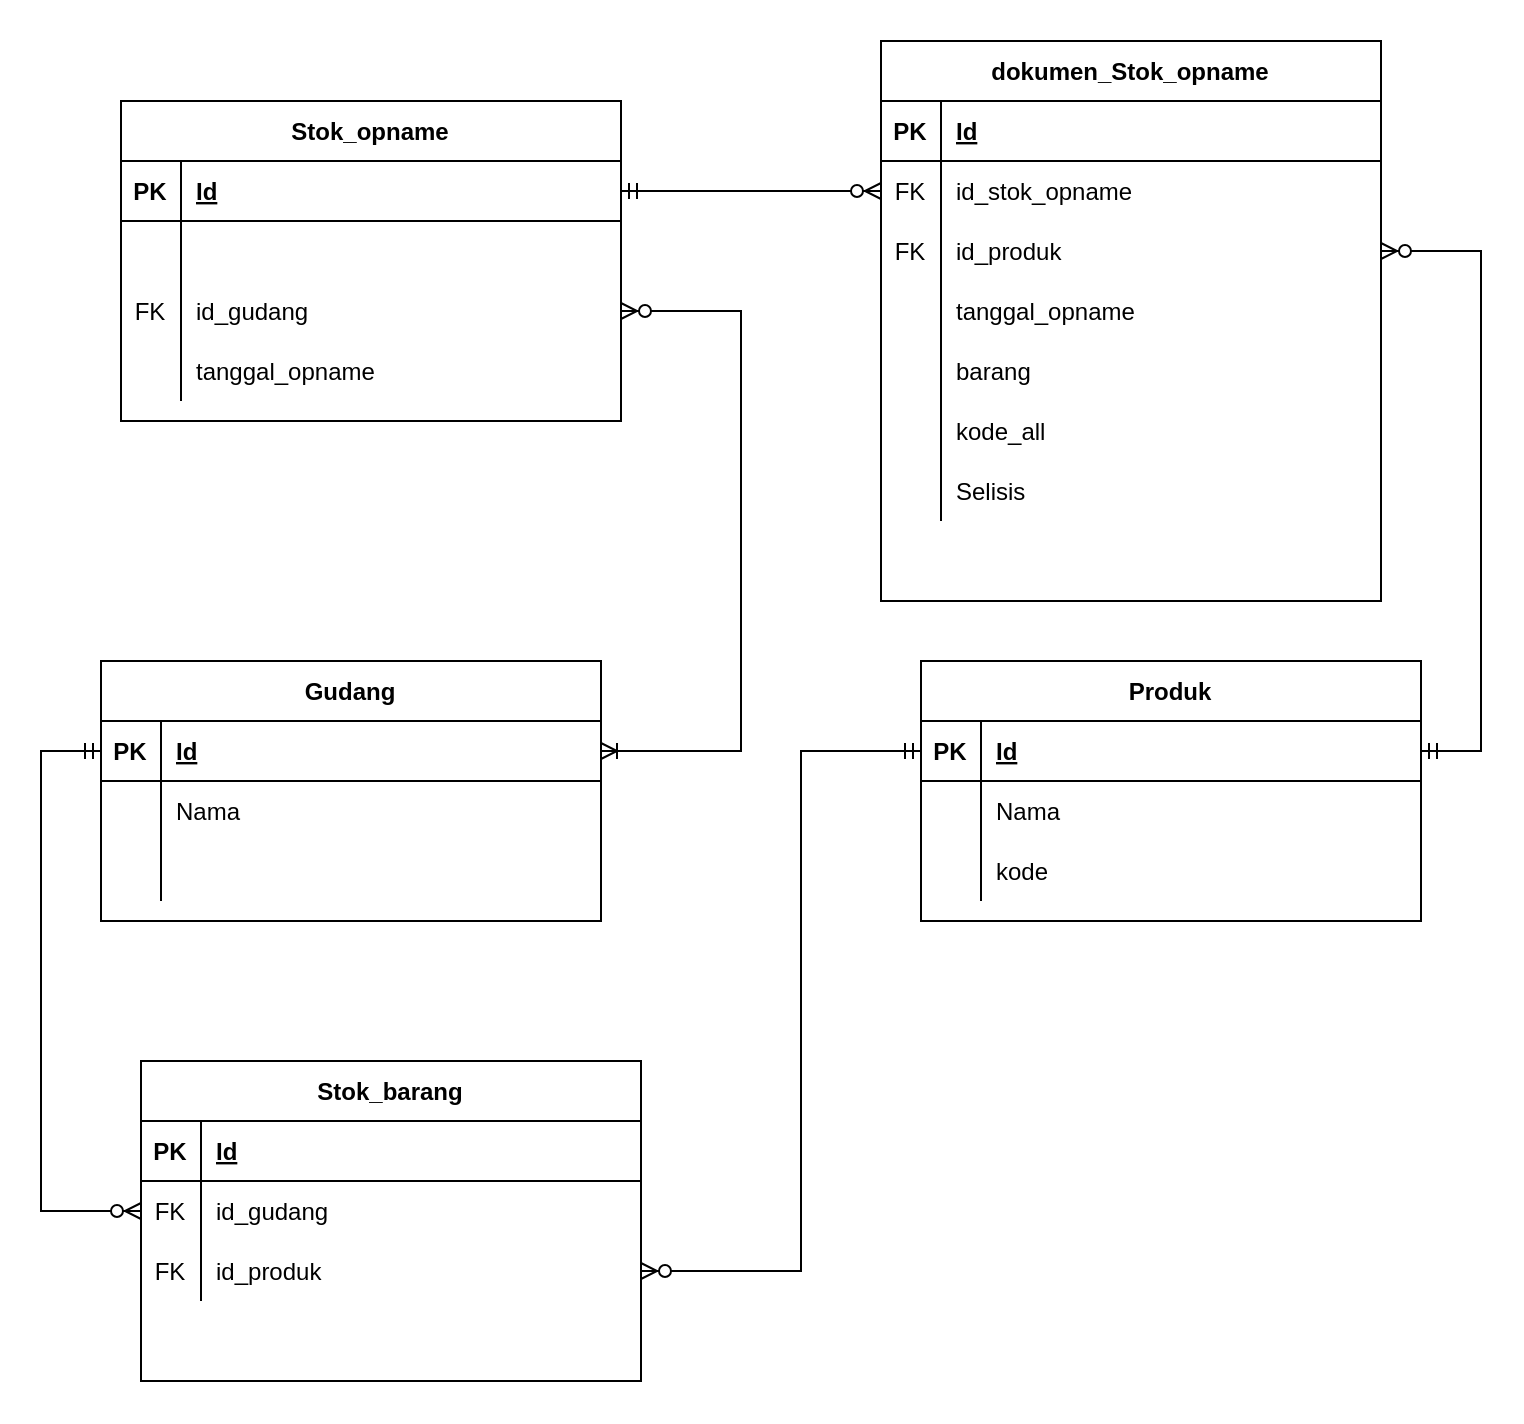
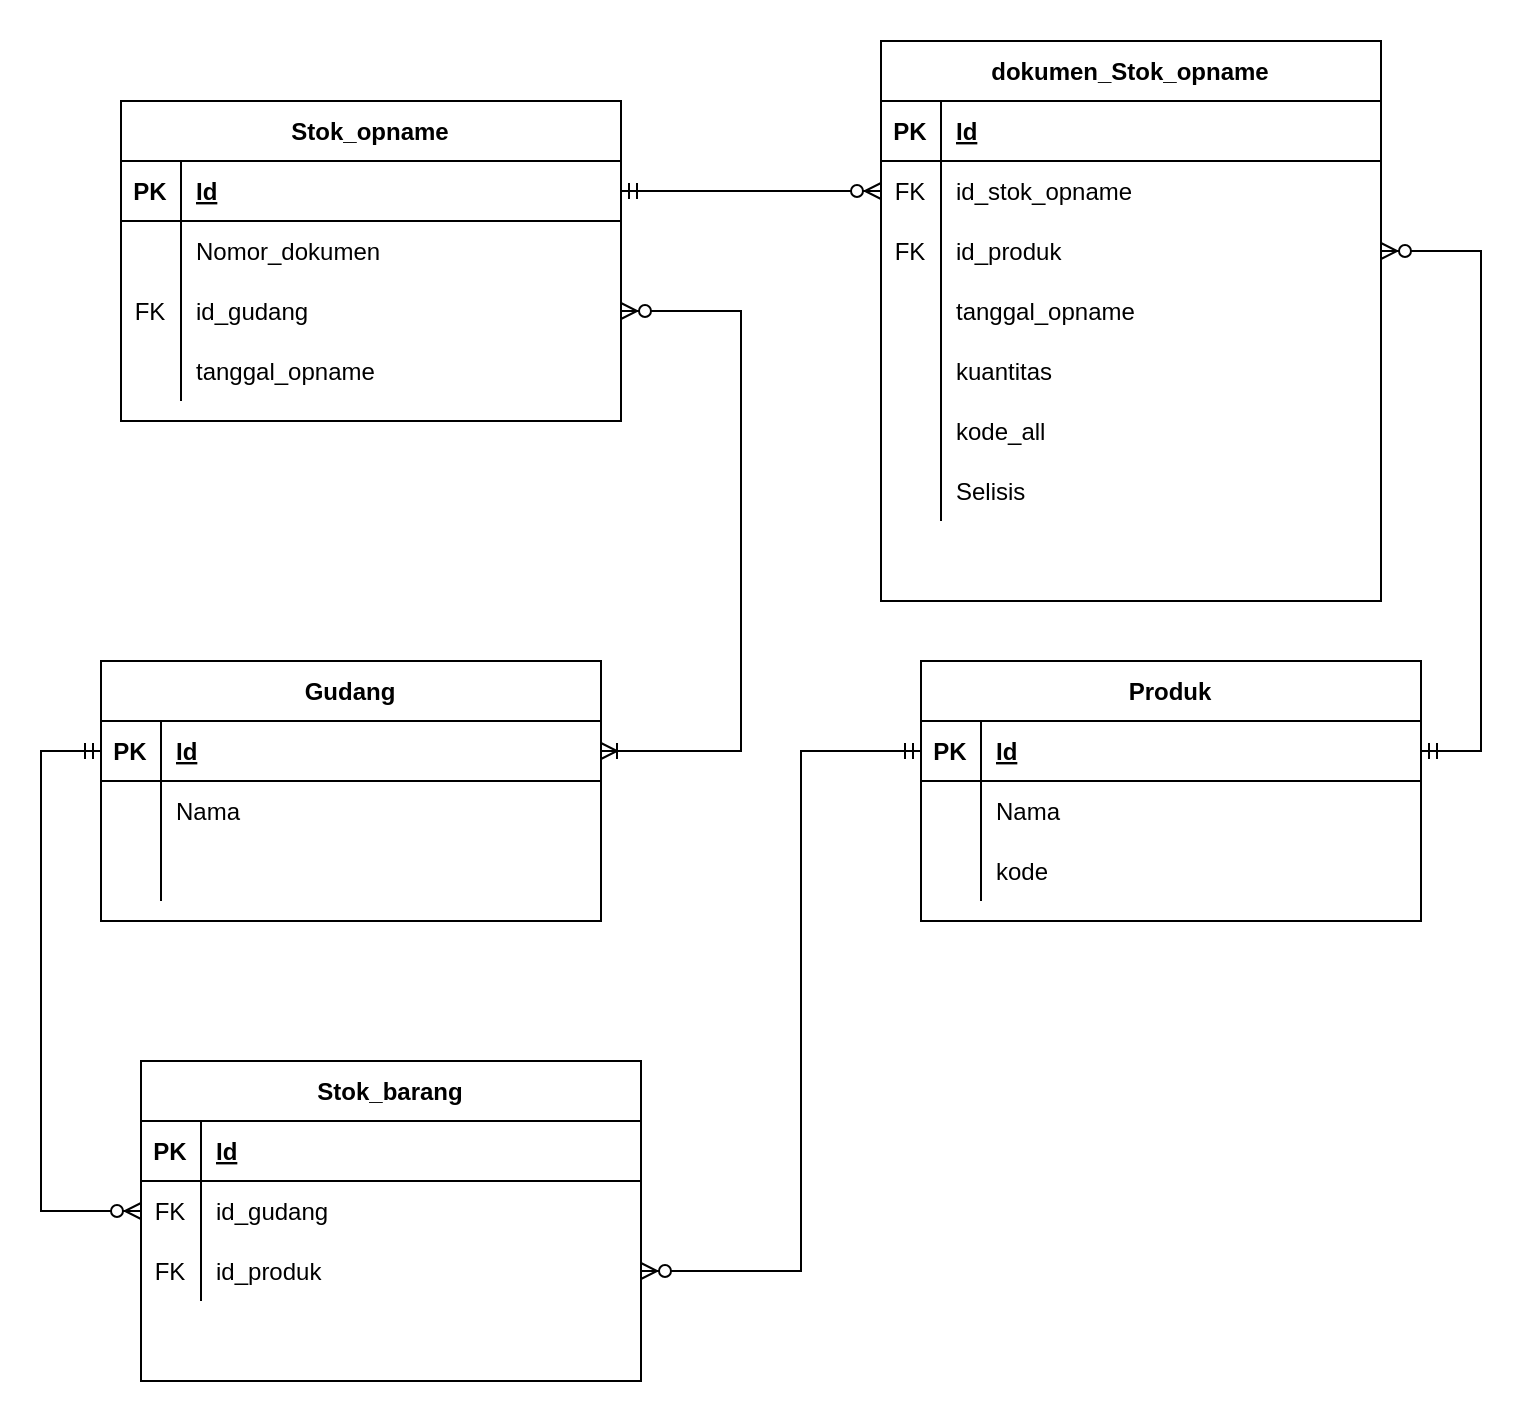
node "Nomor_dokumen": added
node "barang": label "barang" -> "kuantitas"
